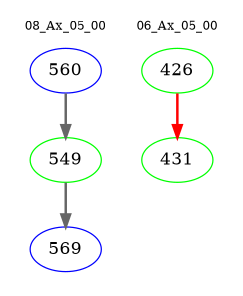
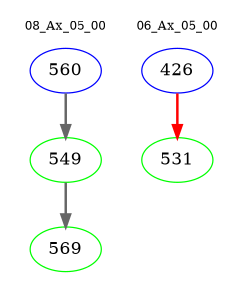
node "426": color green -> blue
node "431": label "431" -> "531"
node "569": color blue -> green
